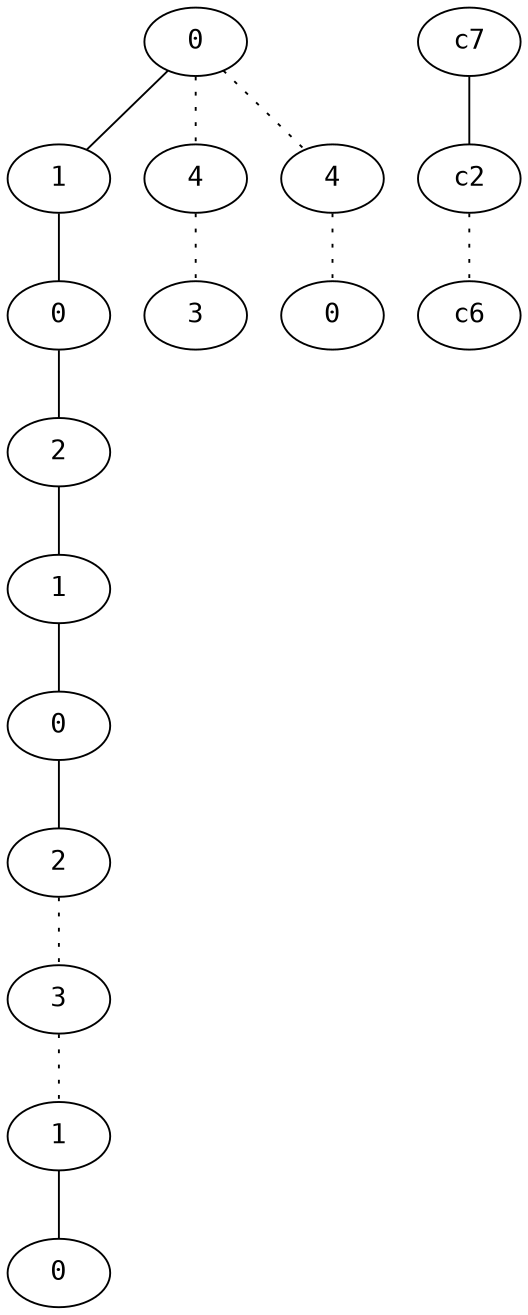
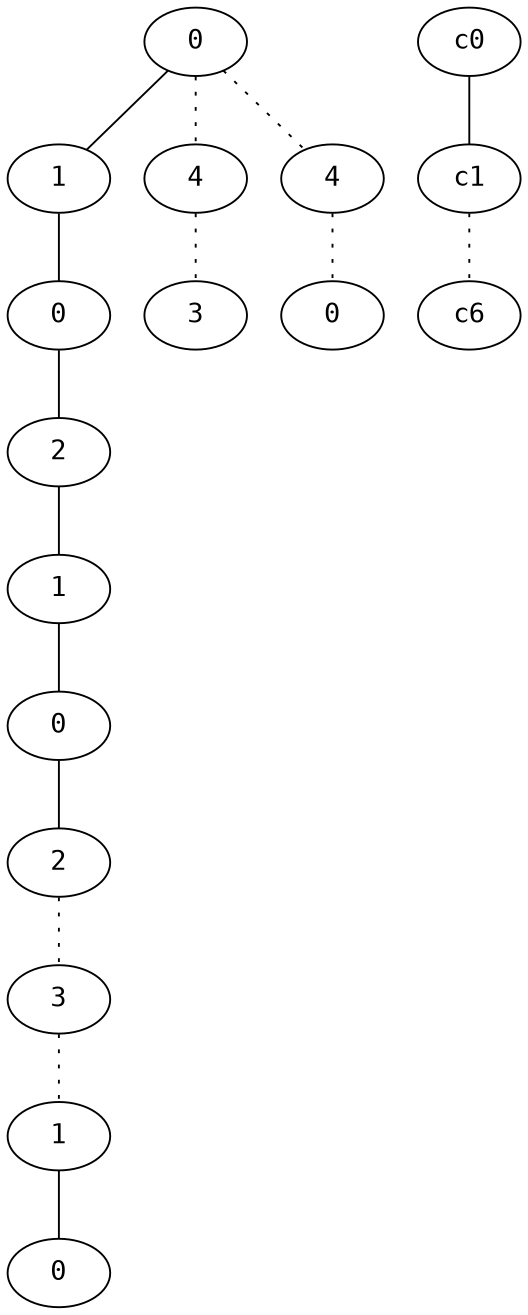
node "c7": label "c7" -> "c0"
node "c2": label "c2" -> "c1"
